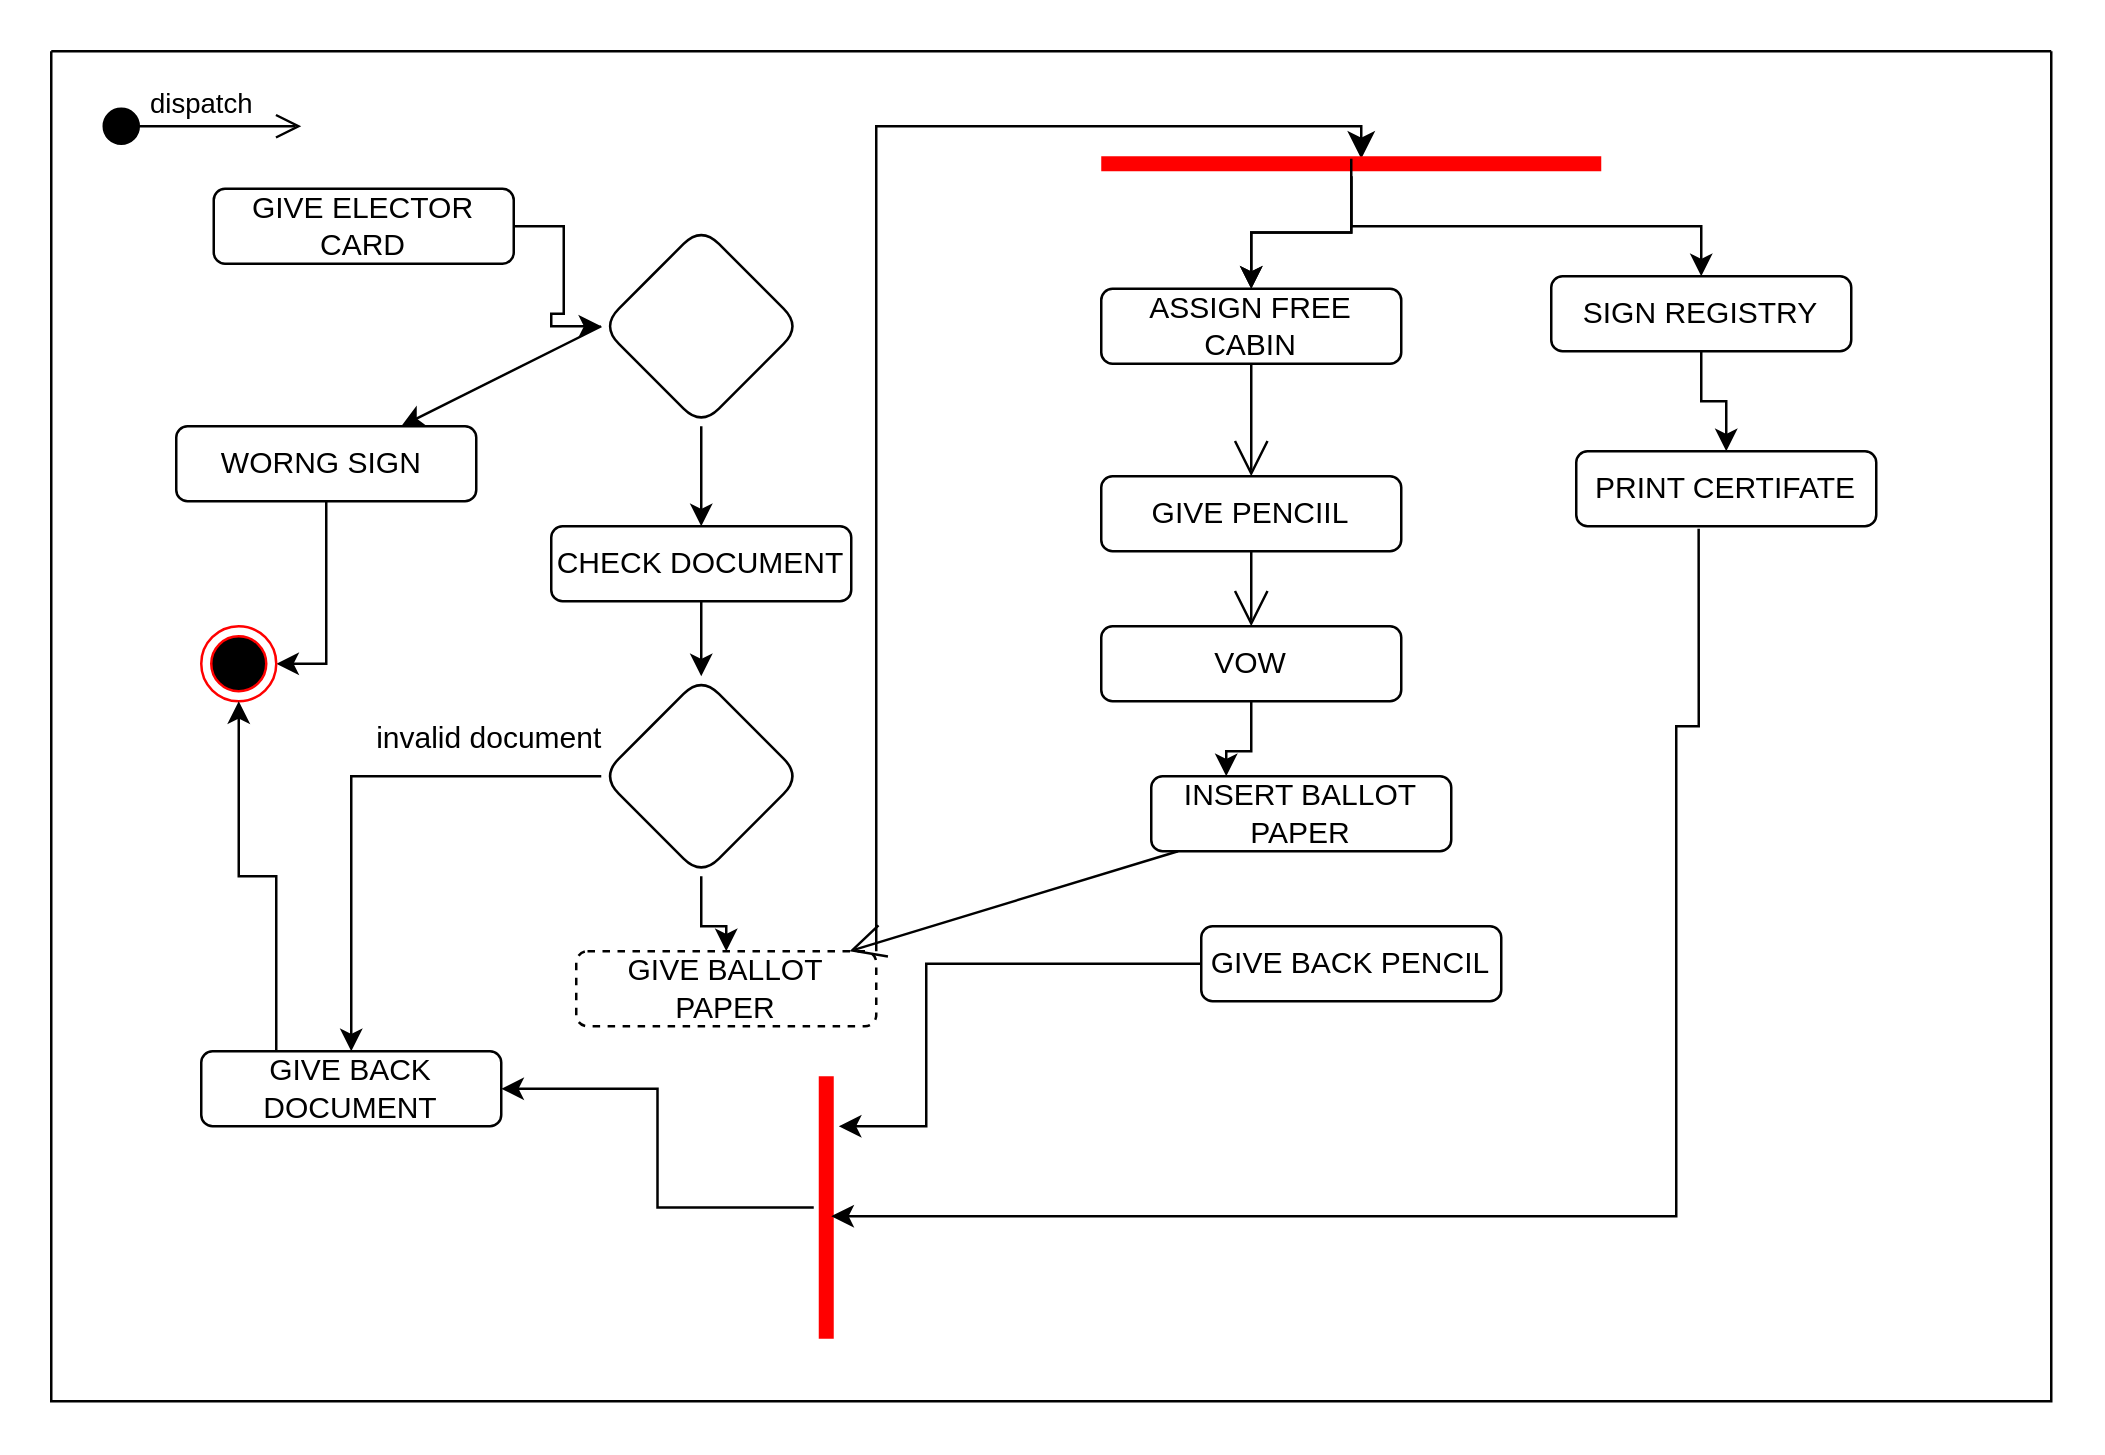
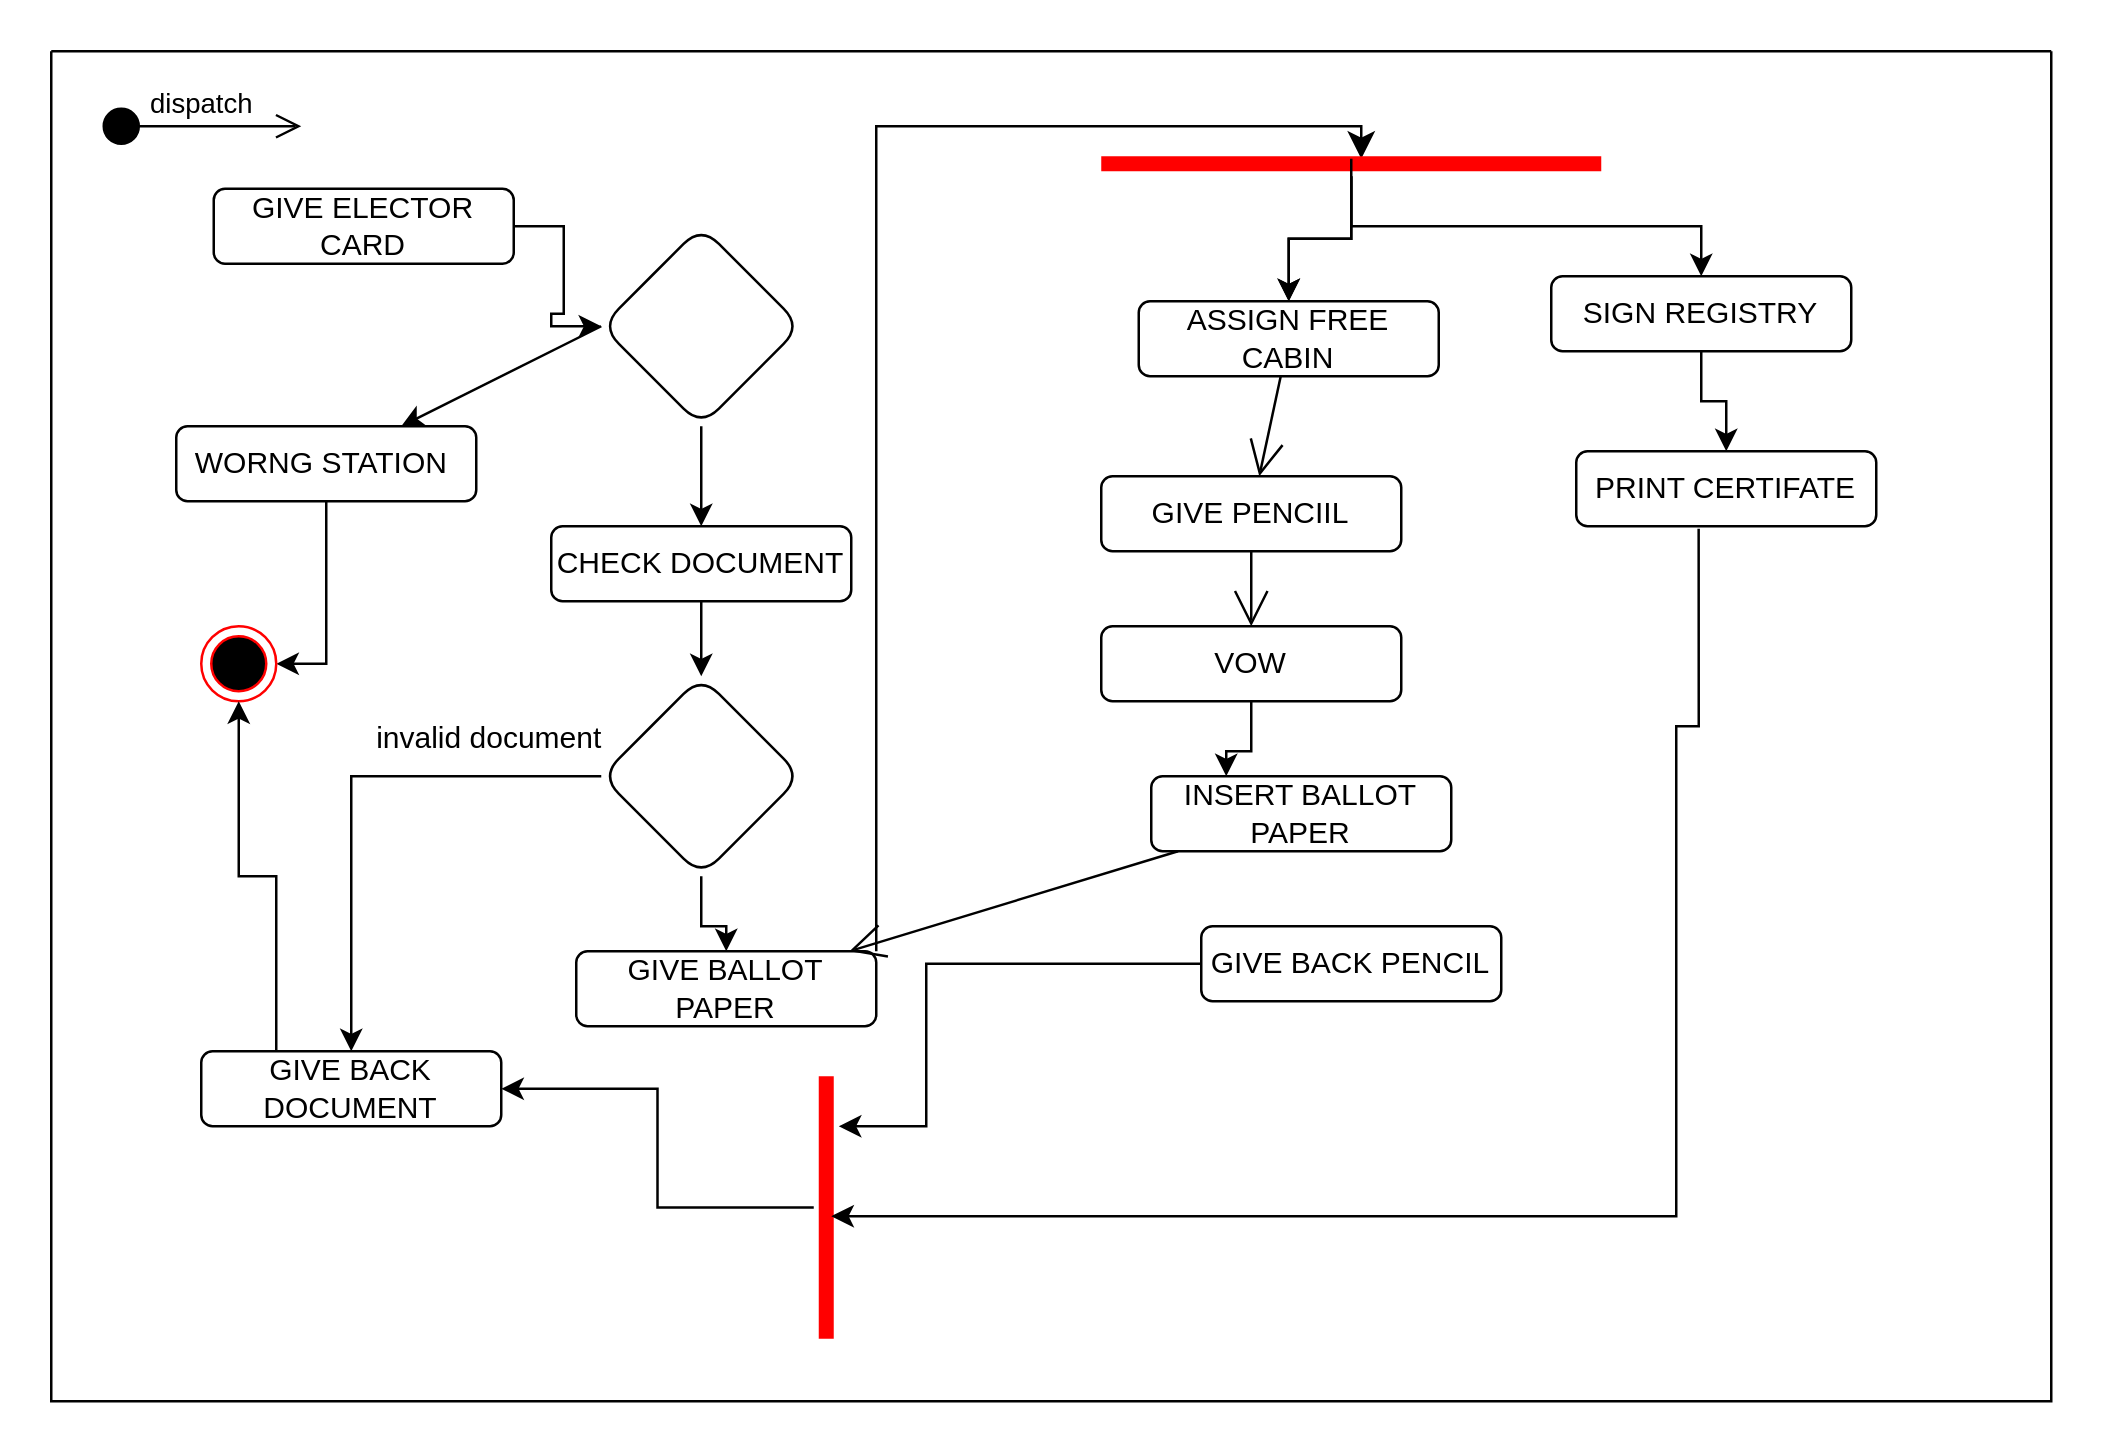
node "ASSIGN FREE CABIN": moved (1251, 326) -> (1289, 339)
node "WORNG SIGN": label "WORNG SIGN" -> "WORNG STATION"
node "GIVE BALLOT PAPER": style dashed -> solid
